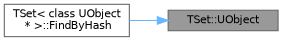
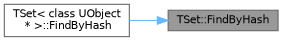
node "TSet::UObject": label "TSet::UObject" -> "TSet::FindByHash"
